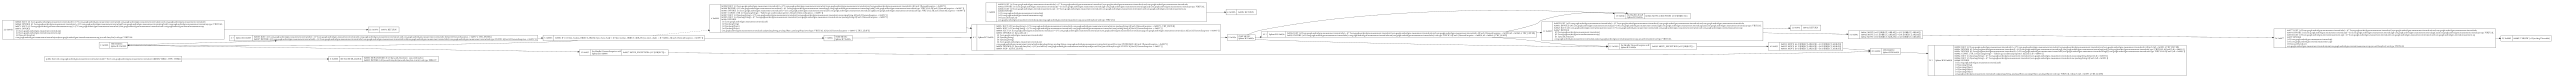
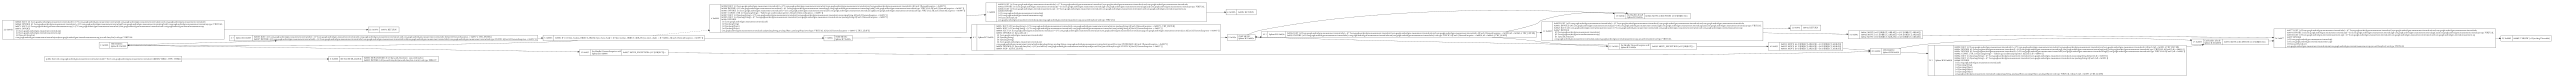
edge "4: 0x000d" -> "8: ?": now "4: 0x000d" -> "5: 0x0020"
node "17: 0x0055": added
edge "9: 0x003a" -> "15: 0x0050": reversed
